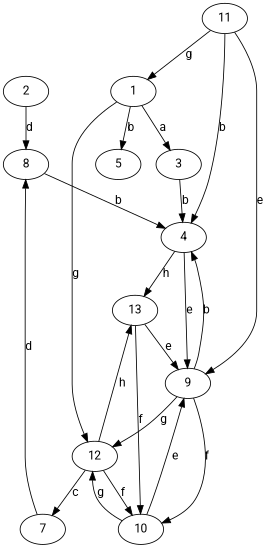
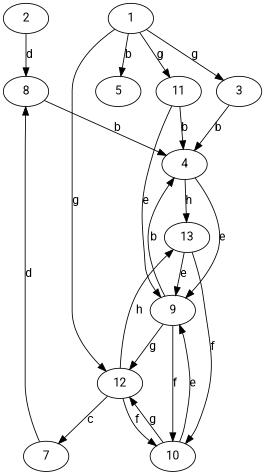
edge "11" -> "1": reversed
edge "1" -> "3": label "a" -> "g"
